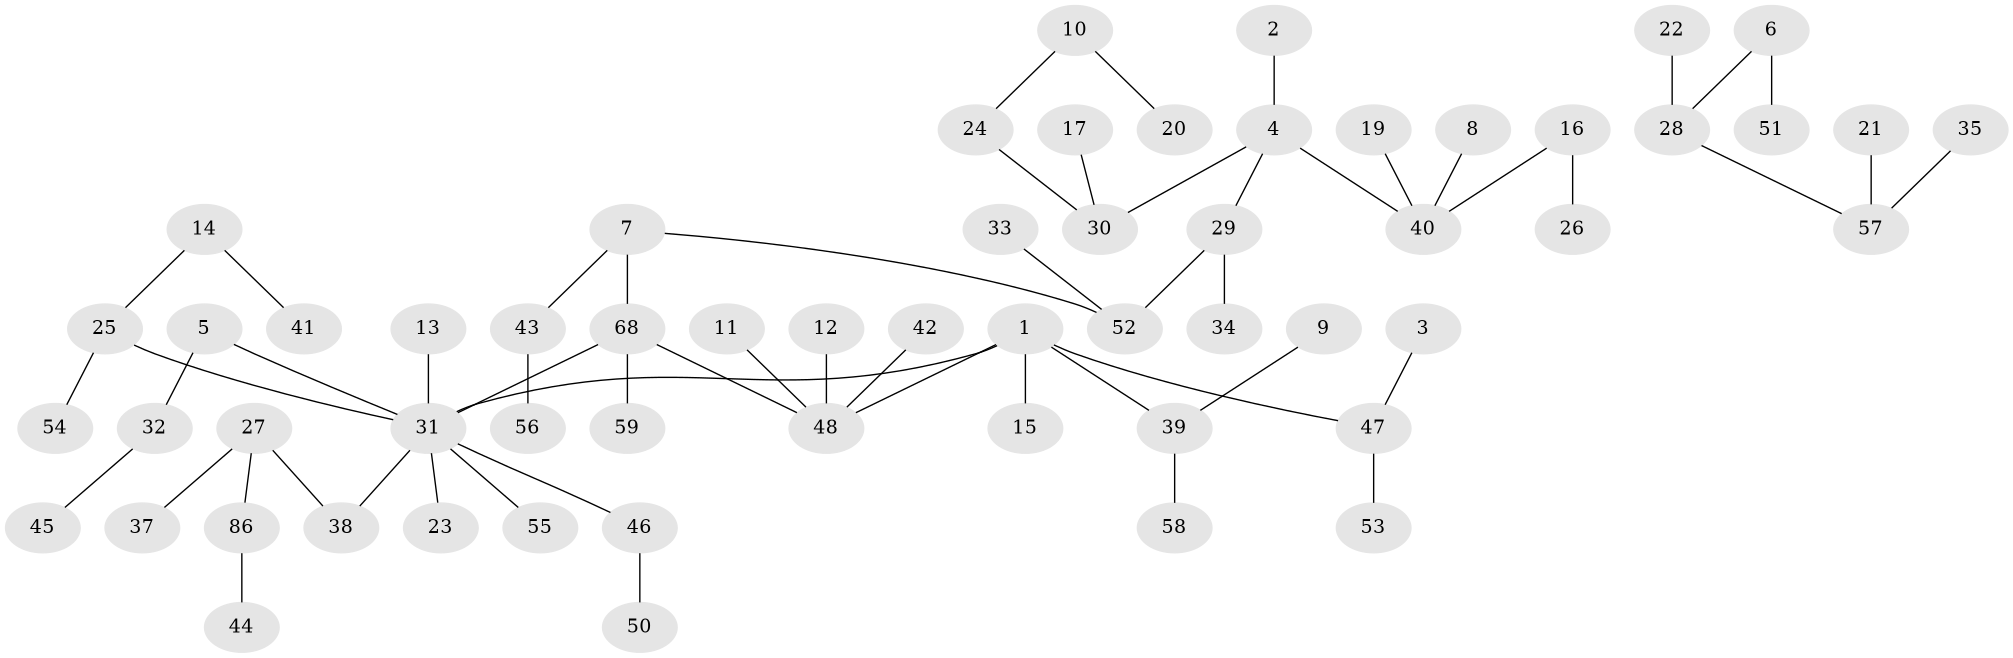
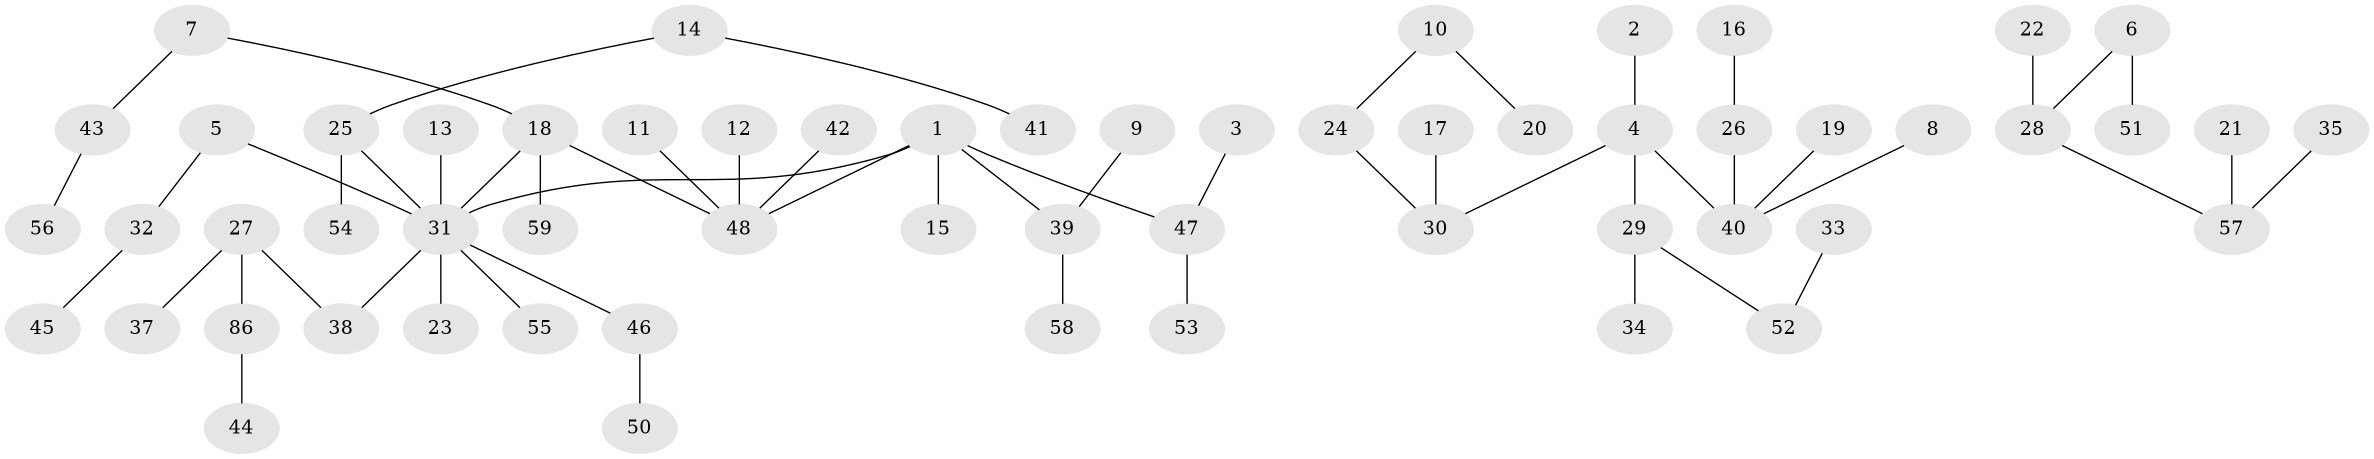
edge "16" -- "40": now "26" -- "40"
edge "7" -- "52": removed
node "68": label "68" -> "18"
